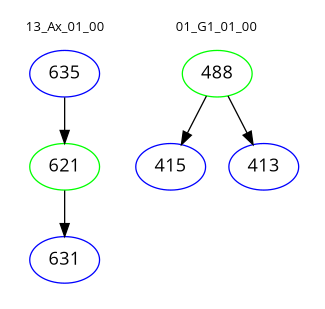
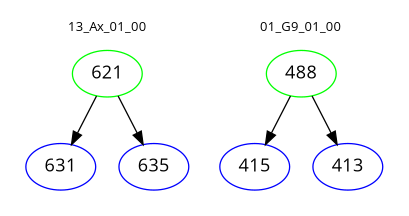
cluster "01_G1_01_00": label "01_G1_01_00" -> "01_G9_01_00"
edge "635" -> "621": reversed
